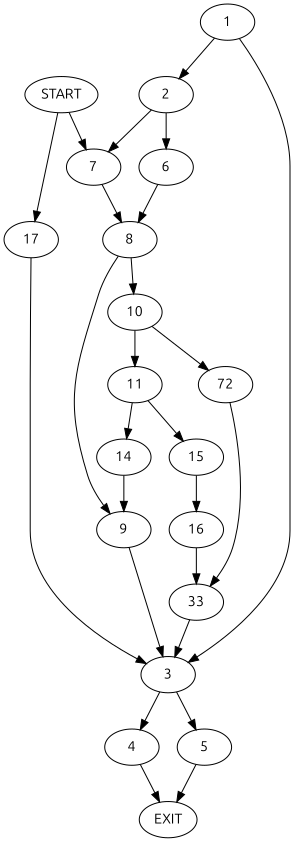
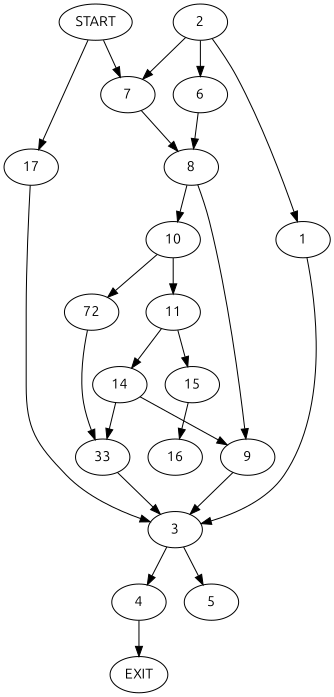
edge "1" -> "2": reversed
edge "16" -> "33": now "14" -> "33"
edge "5" -> "EXIT": removed
